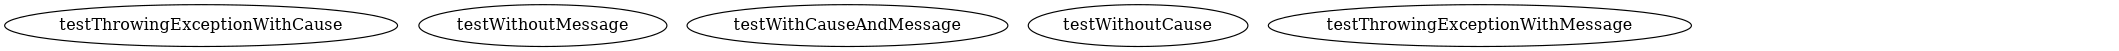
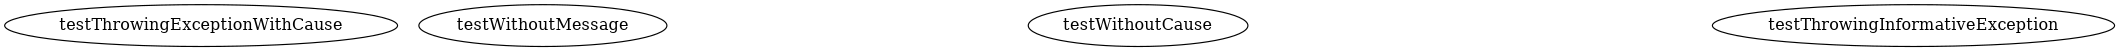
node "testWithCauseAndMessage": removed
node "testThrowingExceptionWithMessage": removed
node "testThrowingInformativeException": added
